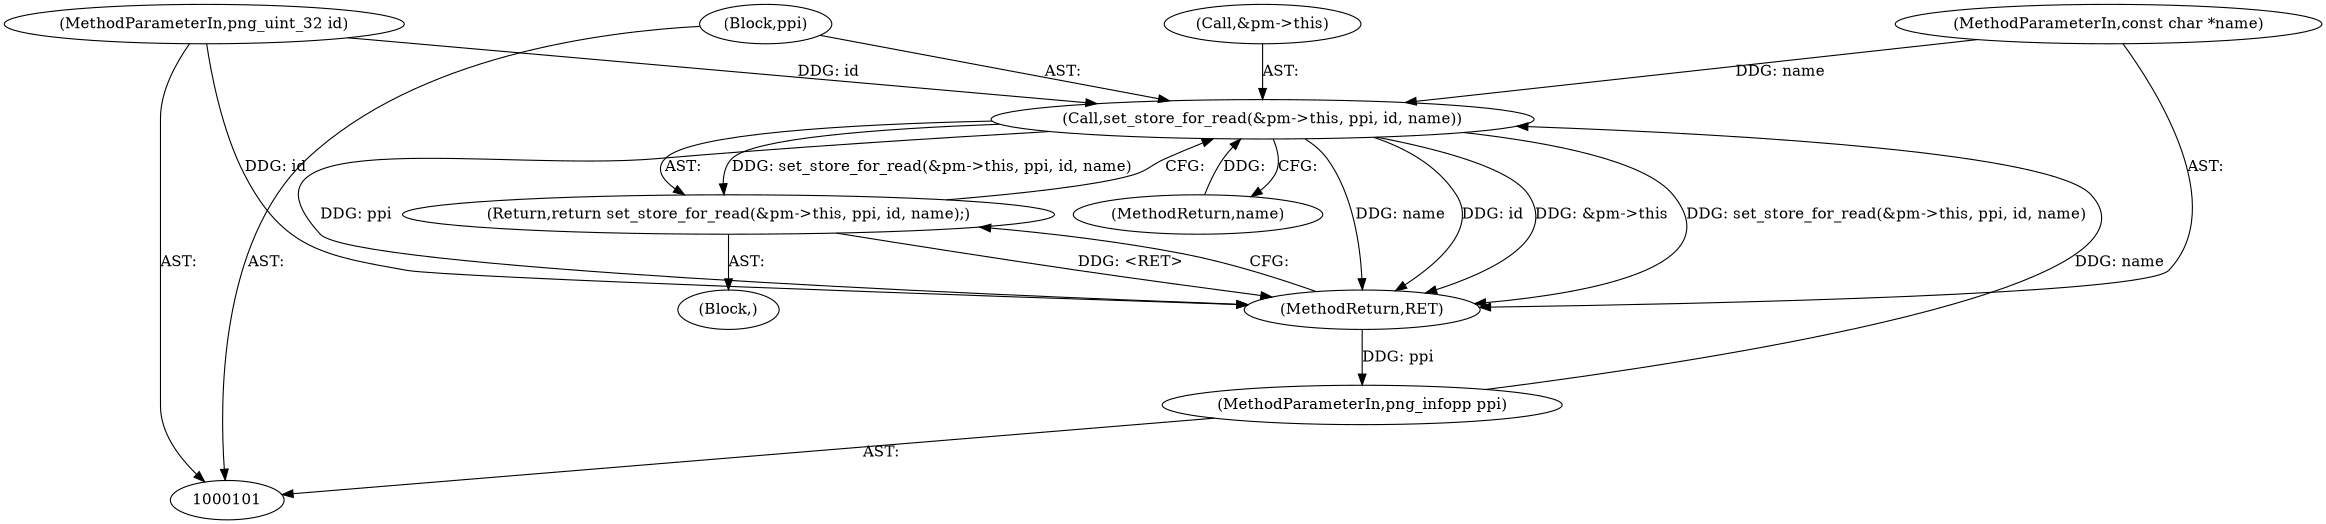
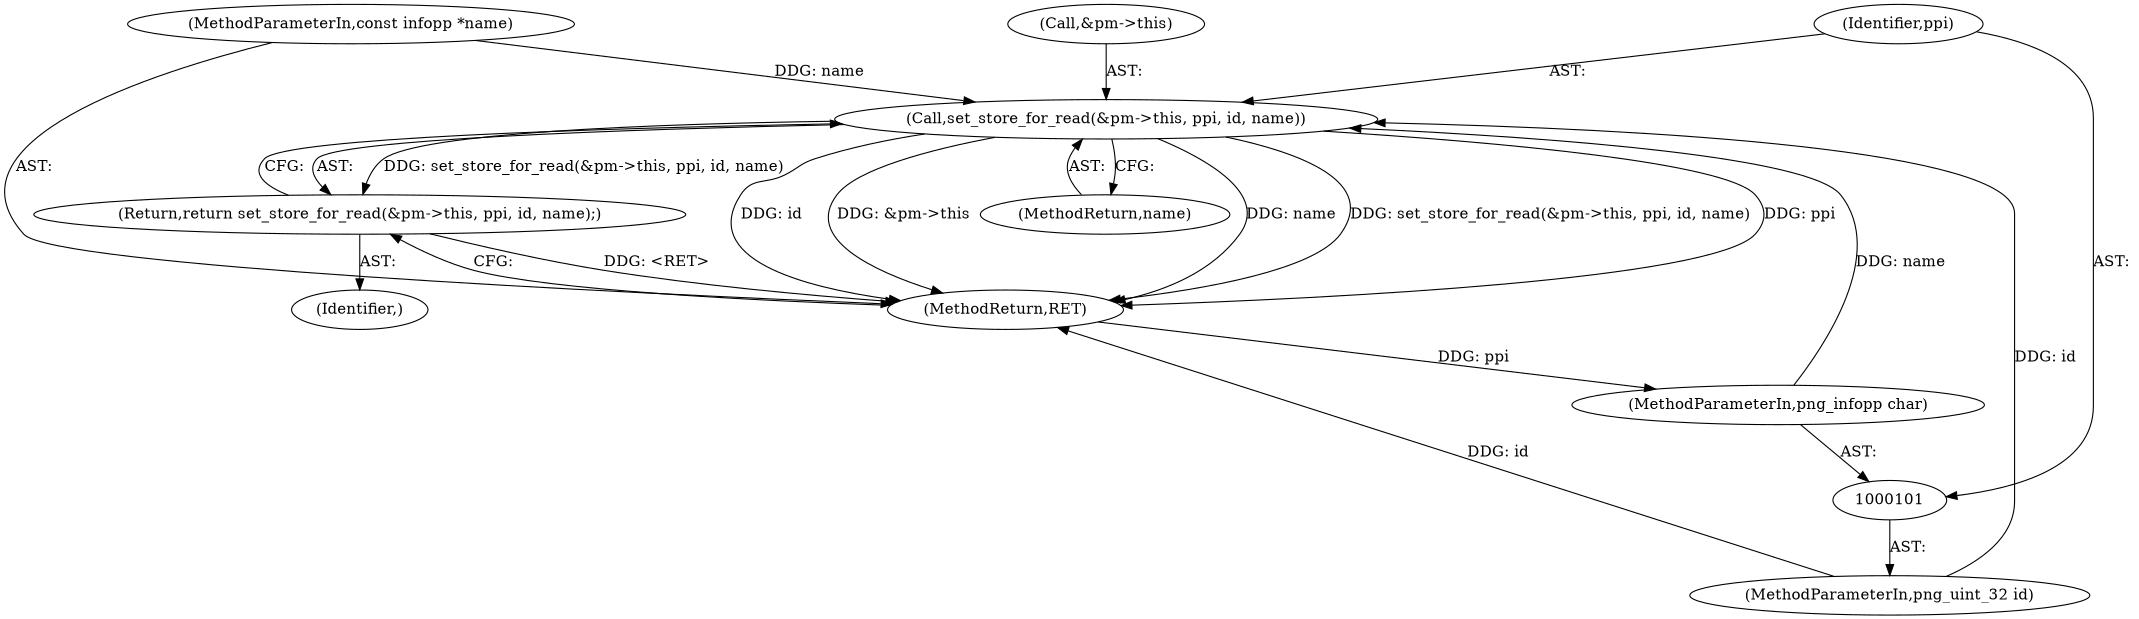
node "(Block,ppi)": label "(Block,ppi)" -> "(Identifier,ppi)"
node "(MethodParameterIn,const char *name)": label "(MethodParameterIn,const char *name)" -> "(MethodParameterIn,const infopp *name)"
edge "(MethodReturn,name)" -> "(Call,set_store_for_read(&pm->this, ppi, id, name))": label "DDG: " -> "AST: "
edge "(MethodParameterIn,png_uint_32 id)" -> "1000101": reversed
node "(Block,)": label "(Block,)" -> "(Identifier,)"
node "(MethodParameterIn,png_infopp ppi)": label "(MethodParameterIn,png_infopp ppi)" -> "(MethodParameterIn,png_infopp char)"
